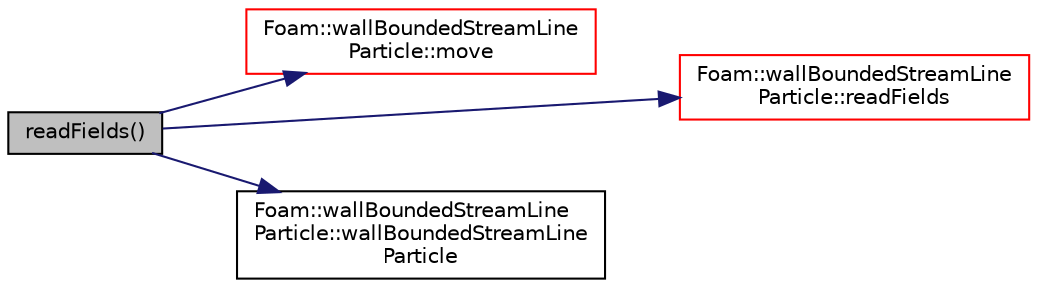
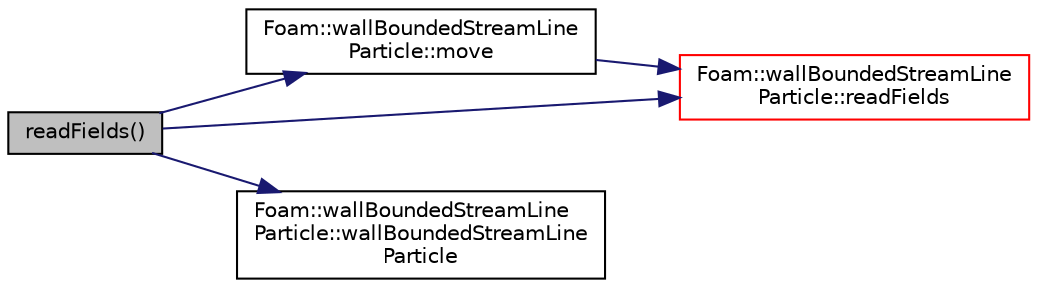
node "Foam::wallBoundedStreamLine Particle::move": color red -> black
edge "Foam::wallBoundedStreamLine Particle::move" -> "Foam::wallBoundedStreamLine Particle::readFields": added
